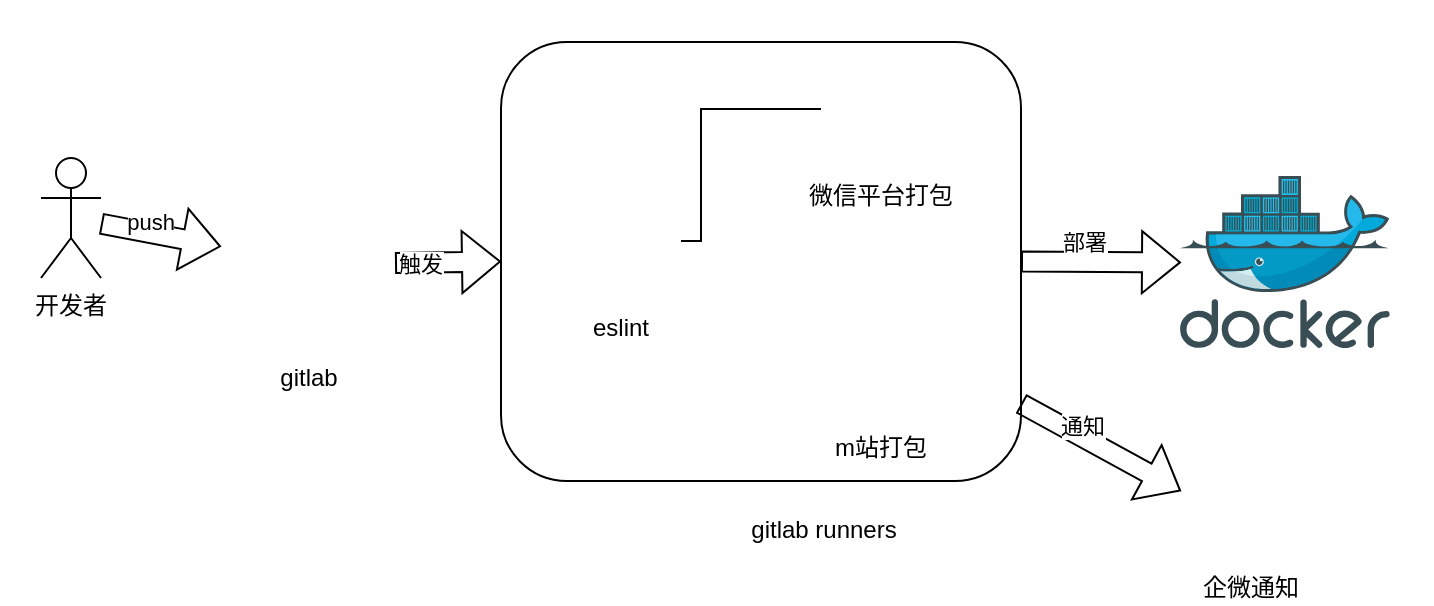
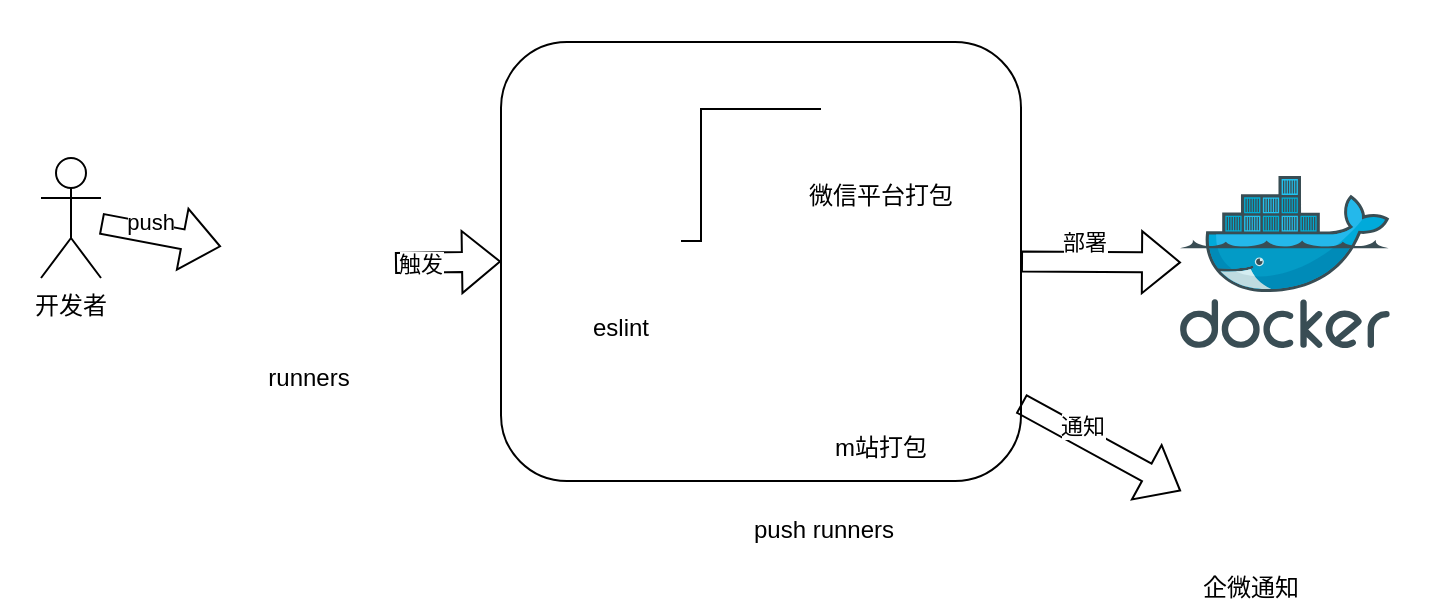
node "gitlab": label "gitlab" -> "runners"
node "gitlab runners": label "gitlab runners" -> "push runners"
